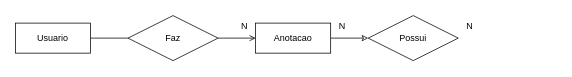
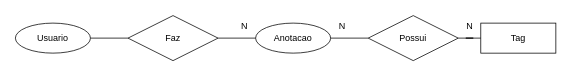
node "Usuario": shape rectangle -> ellipse
edge "Faz" -> "Anotacao": arrowhead open -> none
node "Anotacao": shape rectangle -> ellipse
edge "Anotacao" -> "Possui": arrowhead classic -> none
edge "Possui" -- "Tag": added
node "Tag": added
